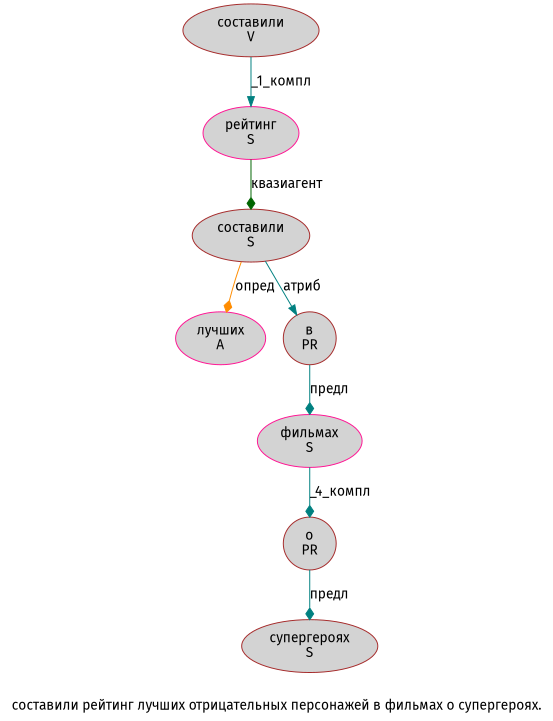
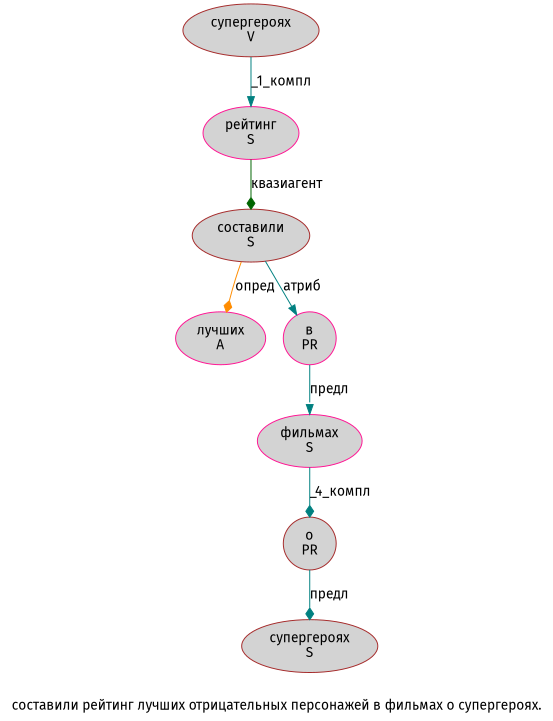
node "составили V": label "составили V" -> "супергероях V"
node "в PR": color brown -> deeppink
edge "в PR" -> "фильмах S": arrowhead diamond -> normal
